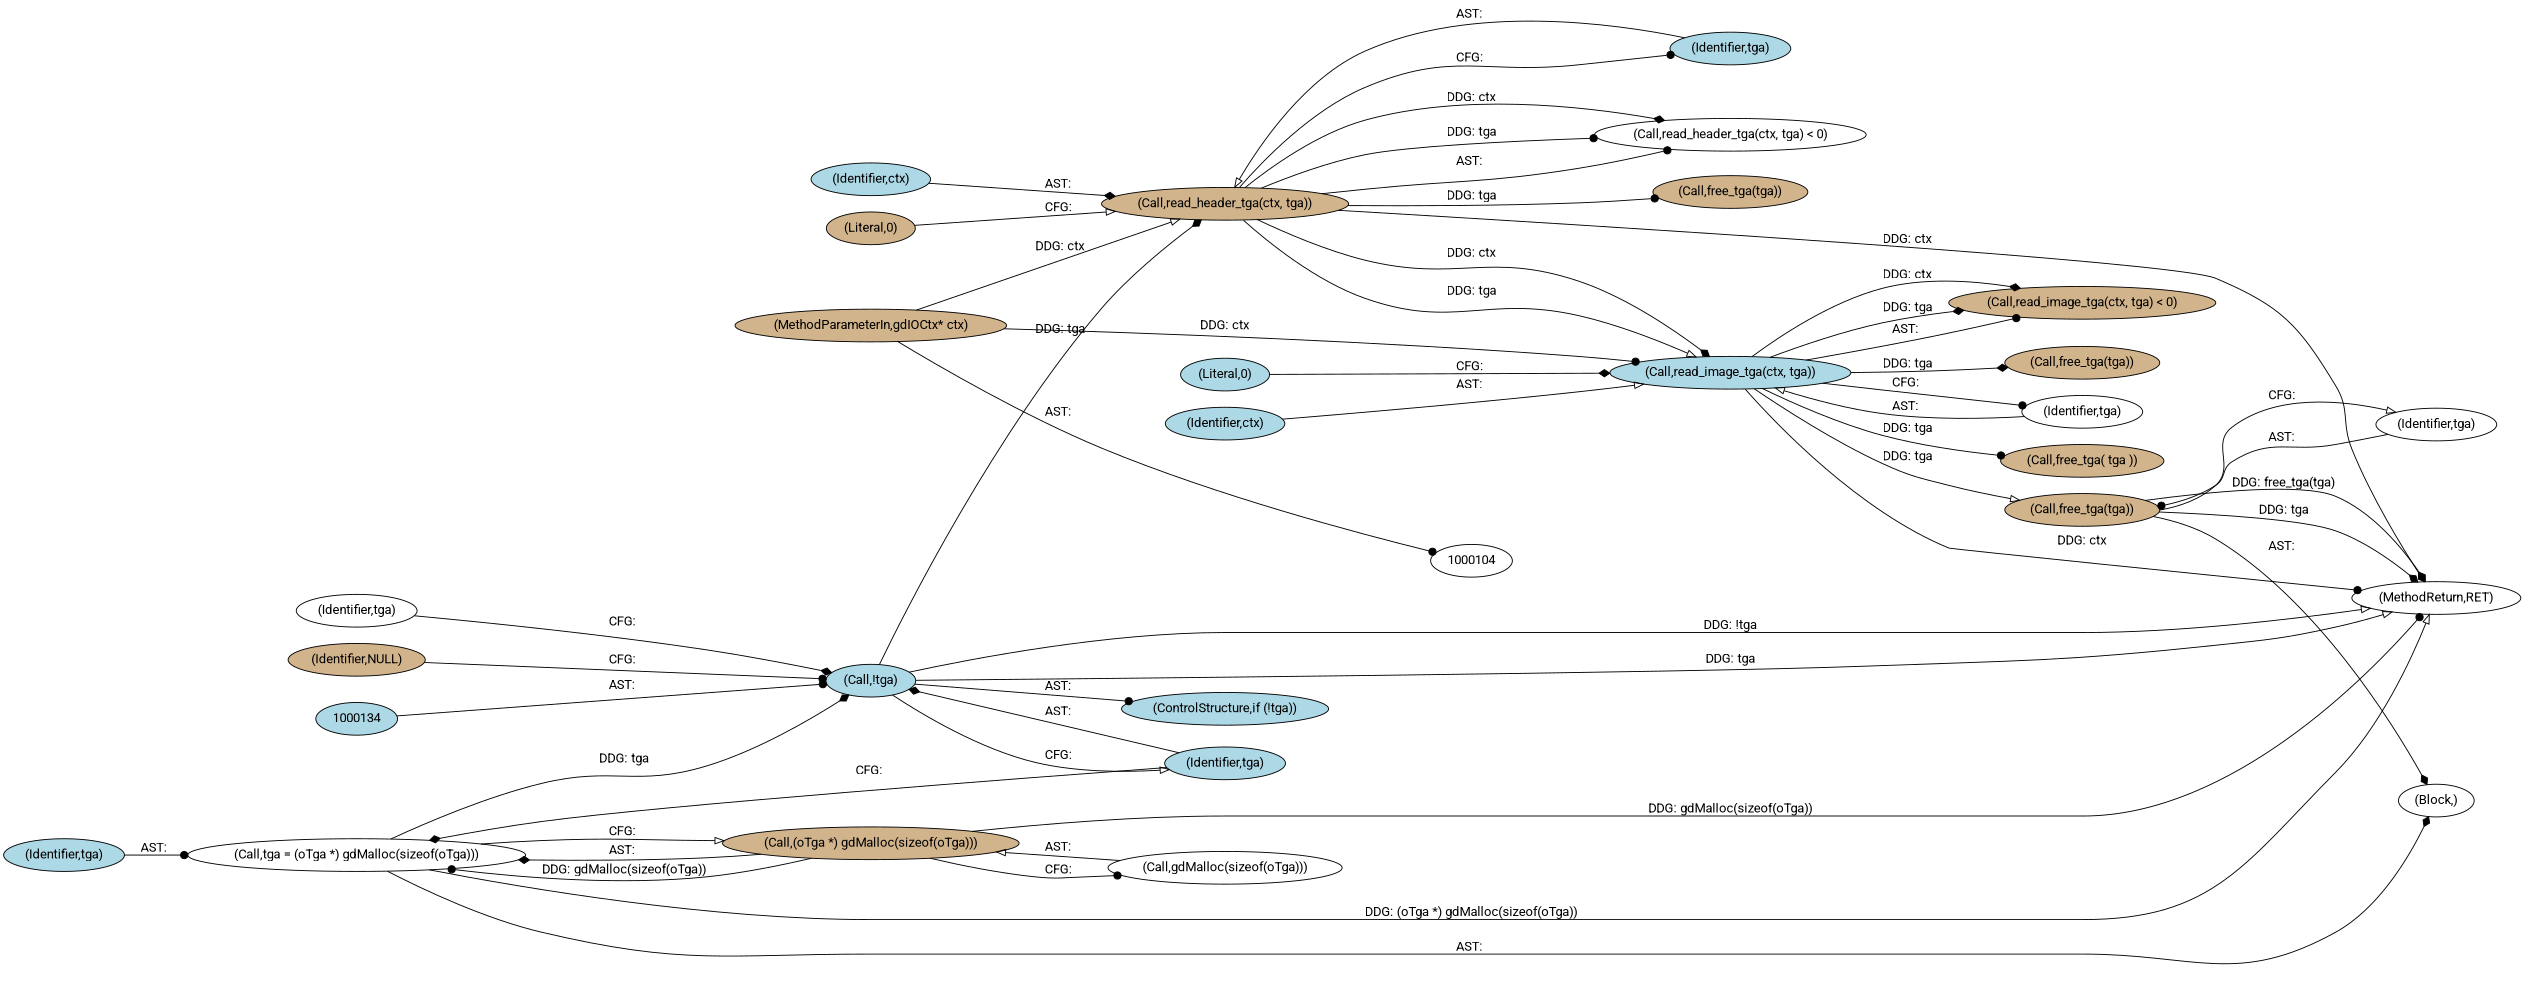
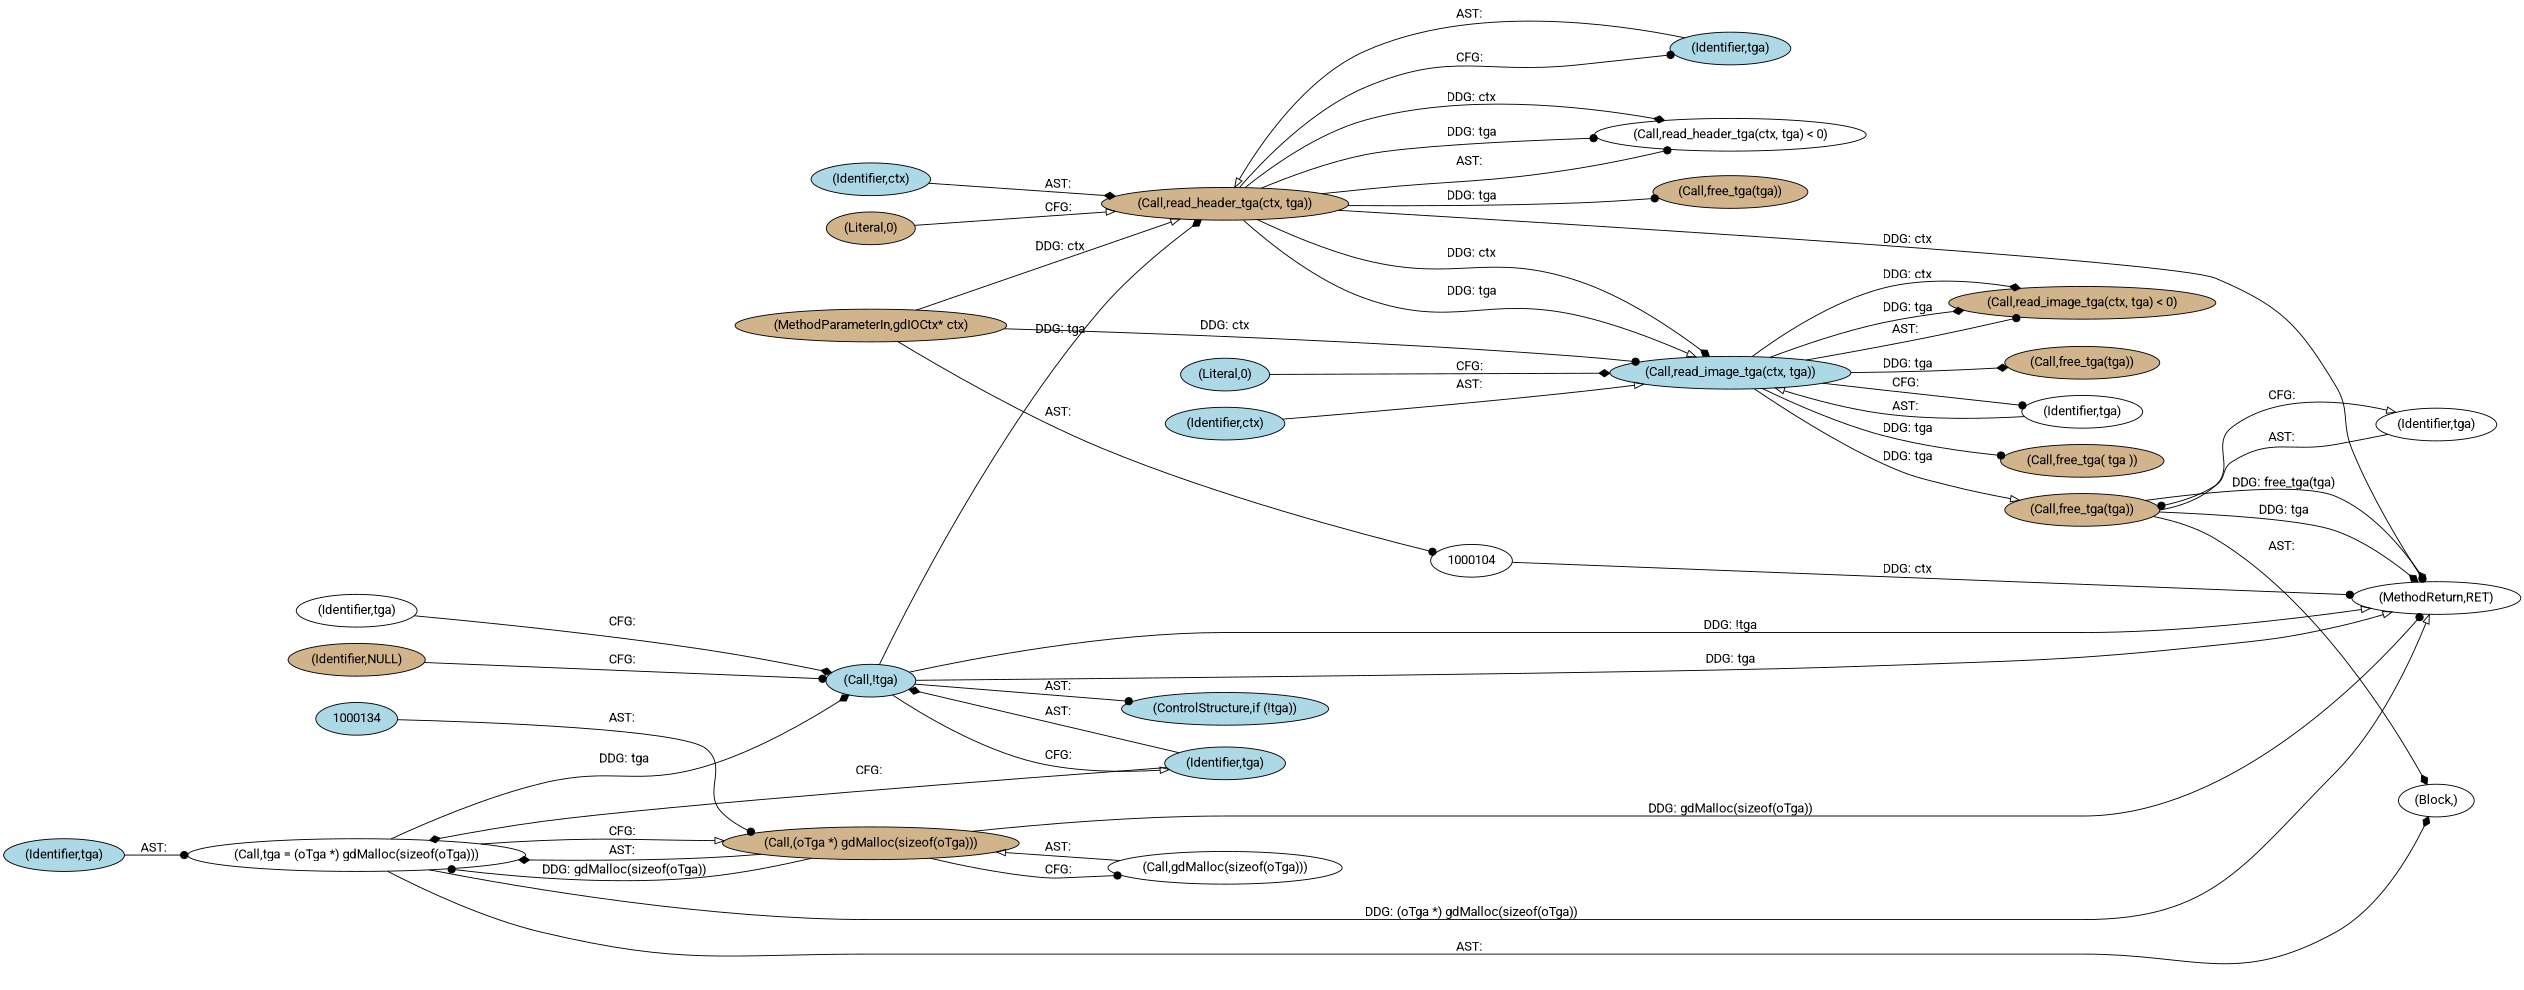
edge "(Call,read_header_tga(ctx, tga))" -> "(MethodReturn,RET)": arrowhead diamond -> dot
edge "(Call,read_image_tga(ctx, tga))" -> "(MethodReturn,RET)": now "1000104" -> "(MethodReturn,RET)"
edge "1000134" -> "(Call,!tga)": now "1000134" -> "(Call,(oTga *) gdMalloc(sizeof(oTga)))"
